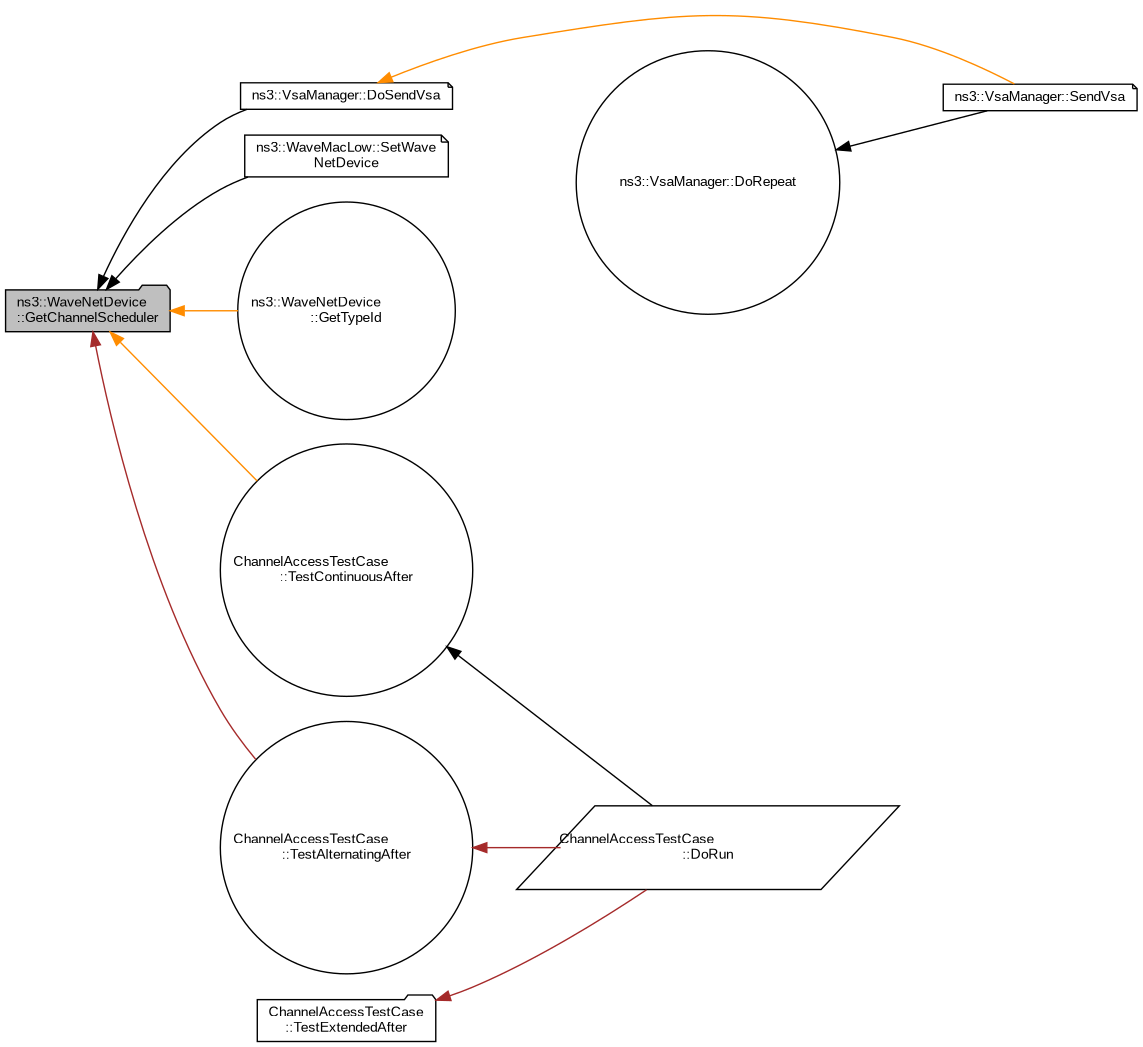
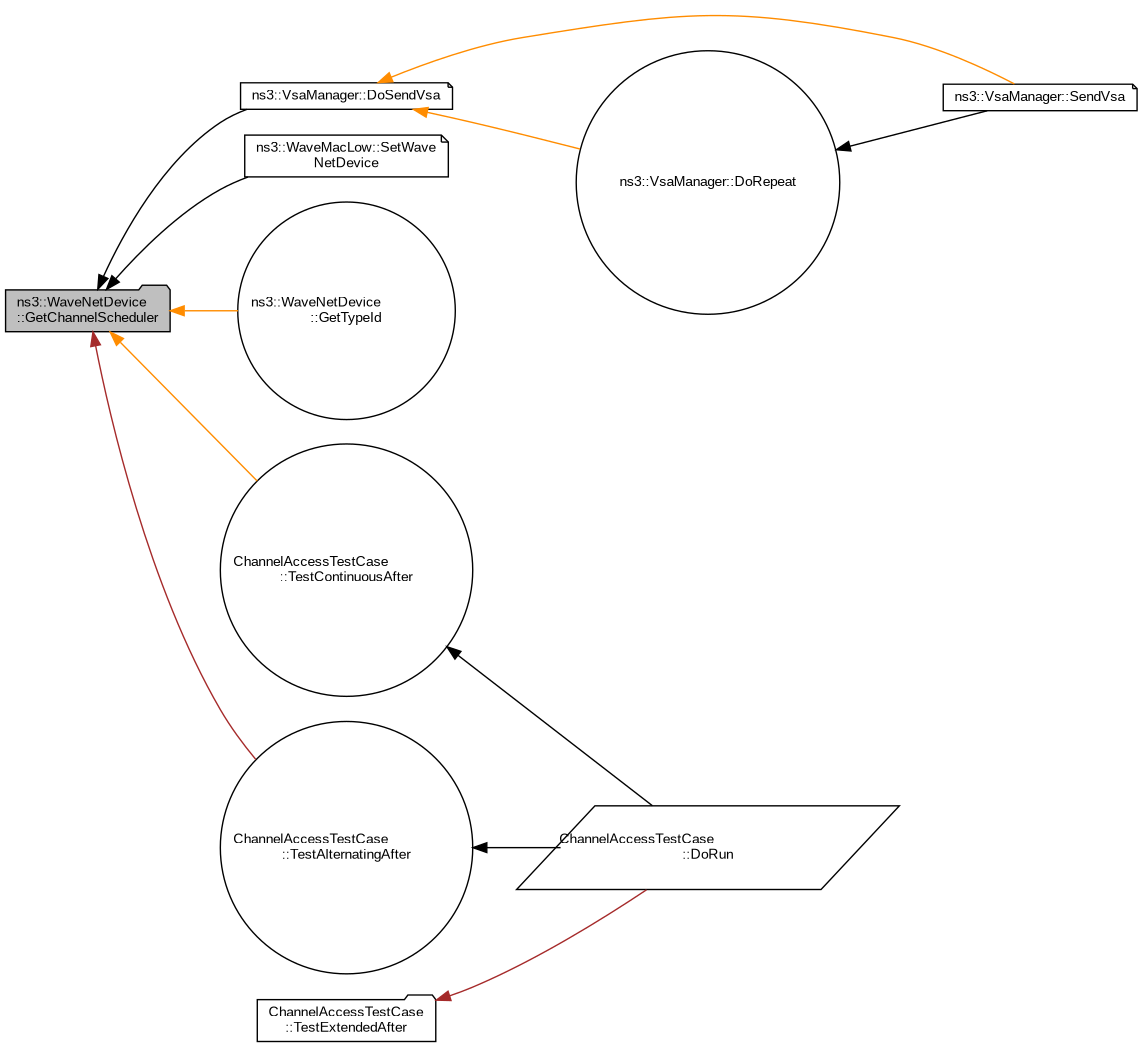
edge "ns3::VsaManager::DoRepeat" -> "ns3::VsaManager::DoSendVsa": added
edge "ChannelAccessTestCase ::DoRun" -> "ChannelAccessTestCase ::TestAlternatingAfter": color brown -> black
